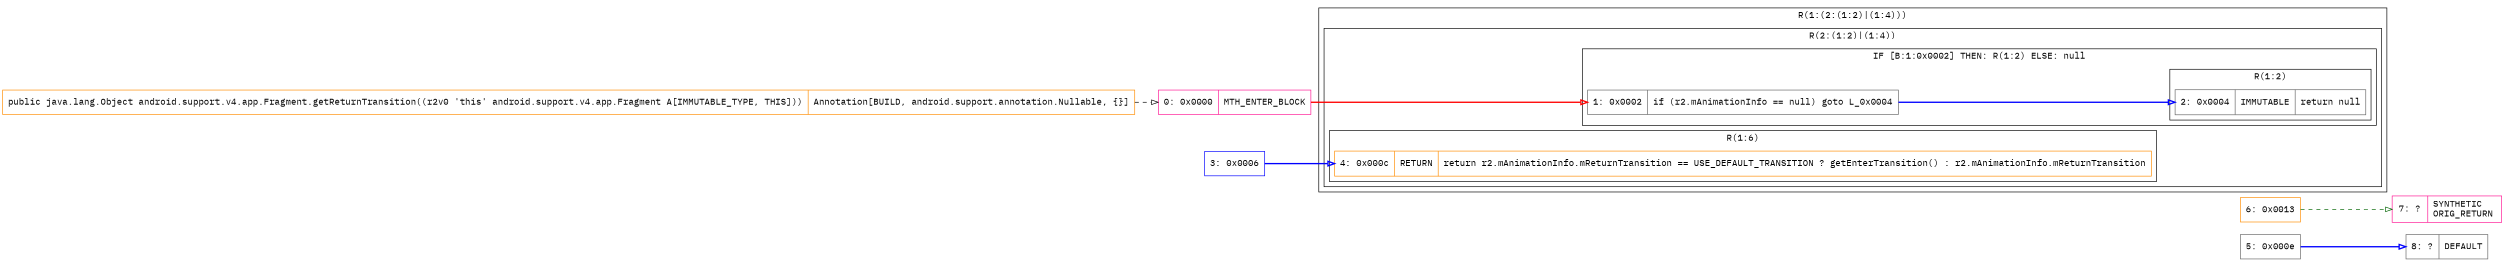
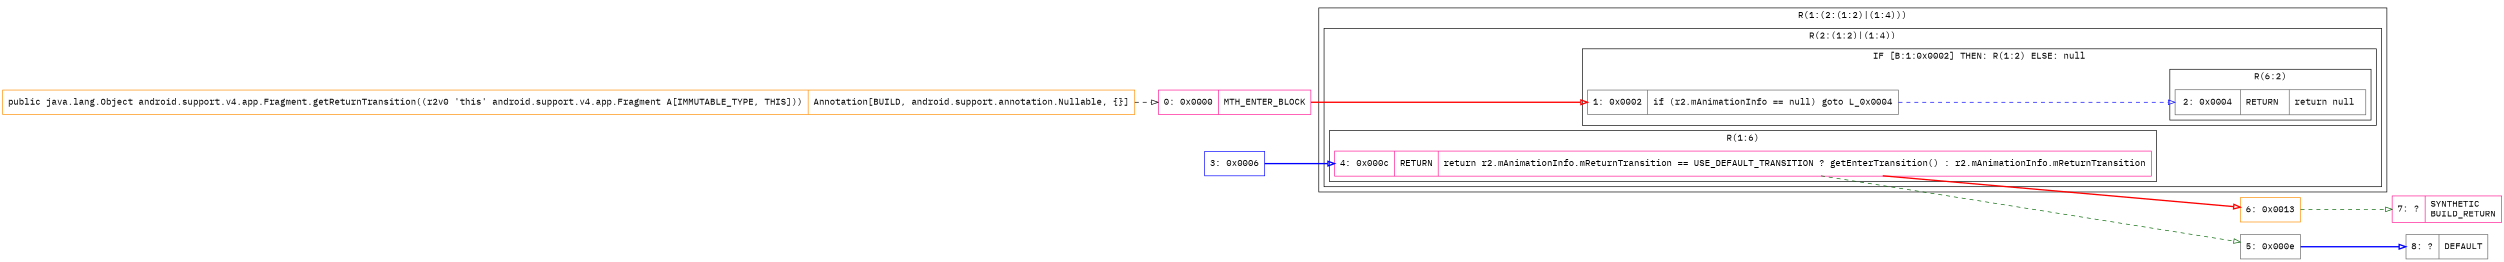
cluster "R(1:2)": label "R(1:2)" -> "R(6:2)"
edge "1: 0x0002" -> "2: 0x0004": style bold -> dashed
node "2: 0x0004": text "IMMUTABLE" -> "RETURN"
node "4: 0x000c": color darkorange -> deeppink
edge "4: 0x000c" -> "6: 0x0013": added
edge "4: 0x000c" -> "5: 0x000e": added
node "7: ?": text "ORIG_RETURN" -> "BUILD_RETURN"
